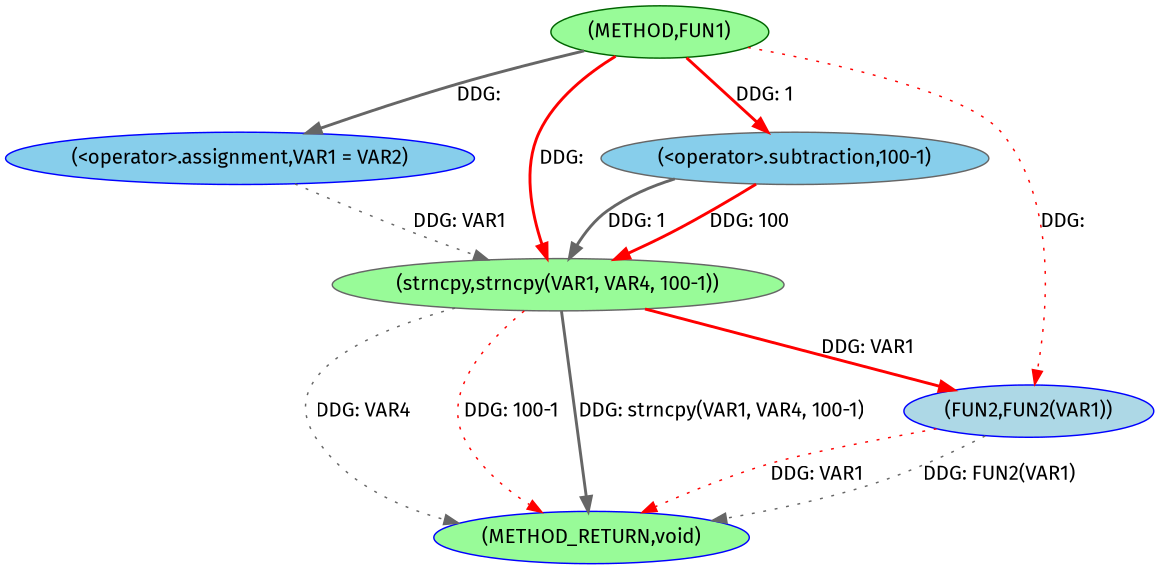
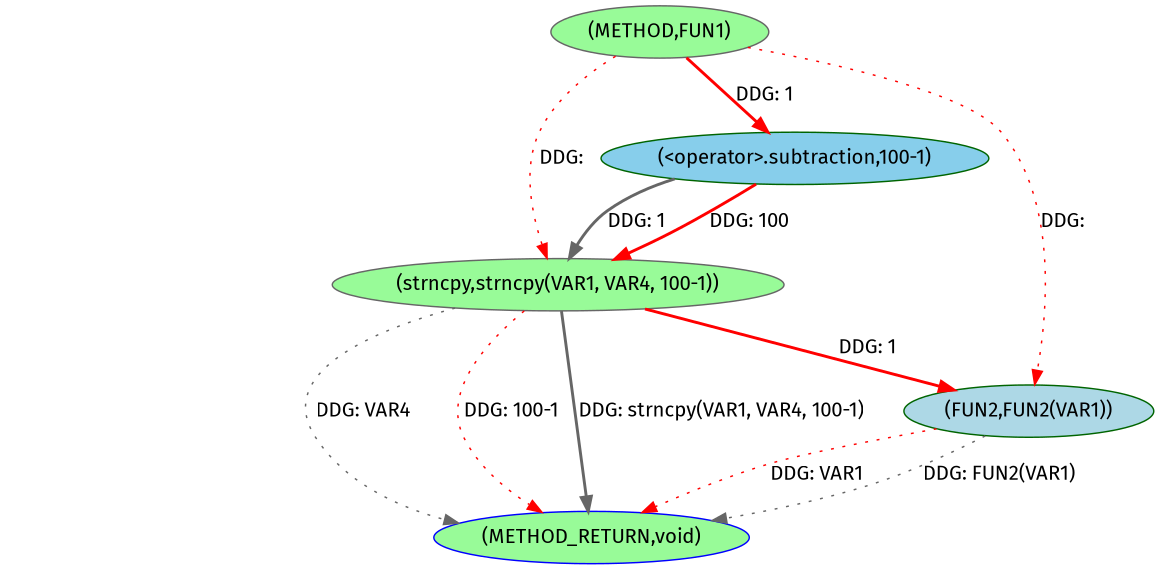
node "(METHOD,FUN1)": color darkgreen -> gray40
edge "(METHOD,FUN1)" -> "(strncpy,strncpy(VAR1, VAR4, 100-1))": style bold -> dotted
node "(<operator>.assignment,VAR1 = VAR2)": removed
node "(<operator>.subtraction,100-1)": color gray40 -> darkgreen
edge "(strncpy,strncpy(VAR1, VAR4, 100-1))" -> "(FUN2,FUN2(VAR1))": label "DDG: VAR1" -> "DDG: 1"
node "(FUN2,FUN2(VAR1))": color blue -> darkgreen
